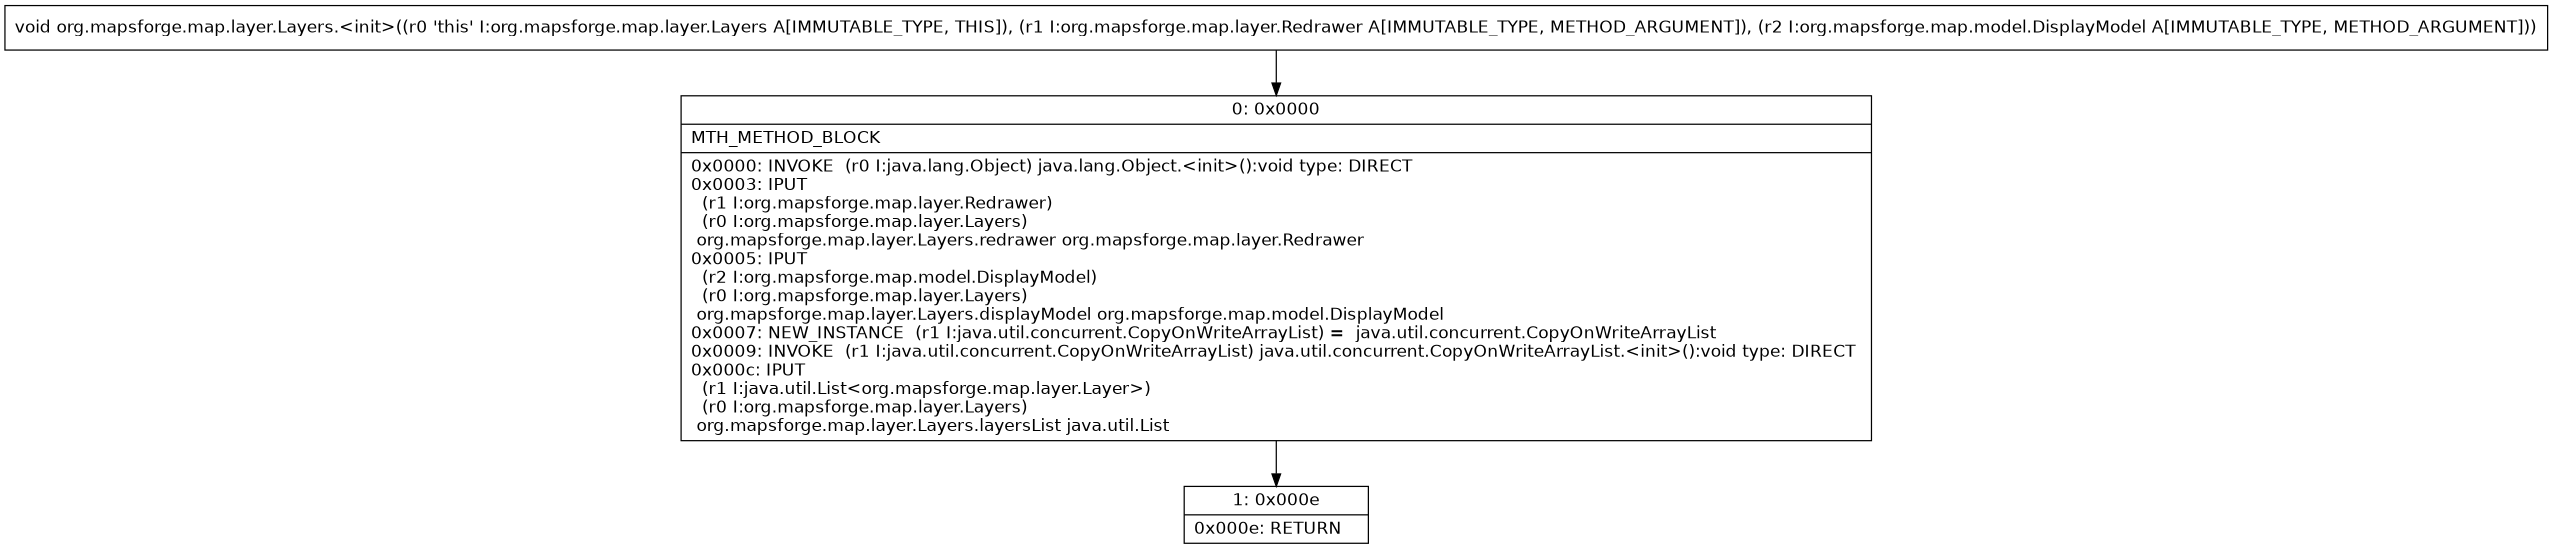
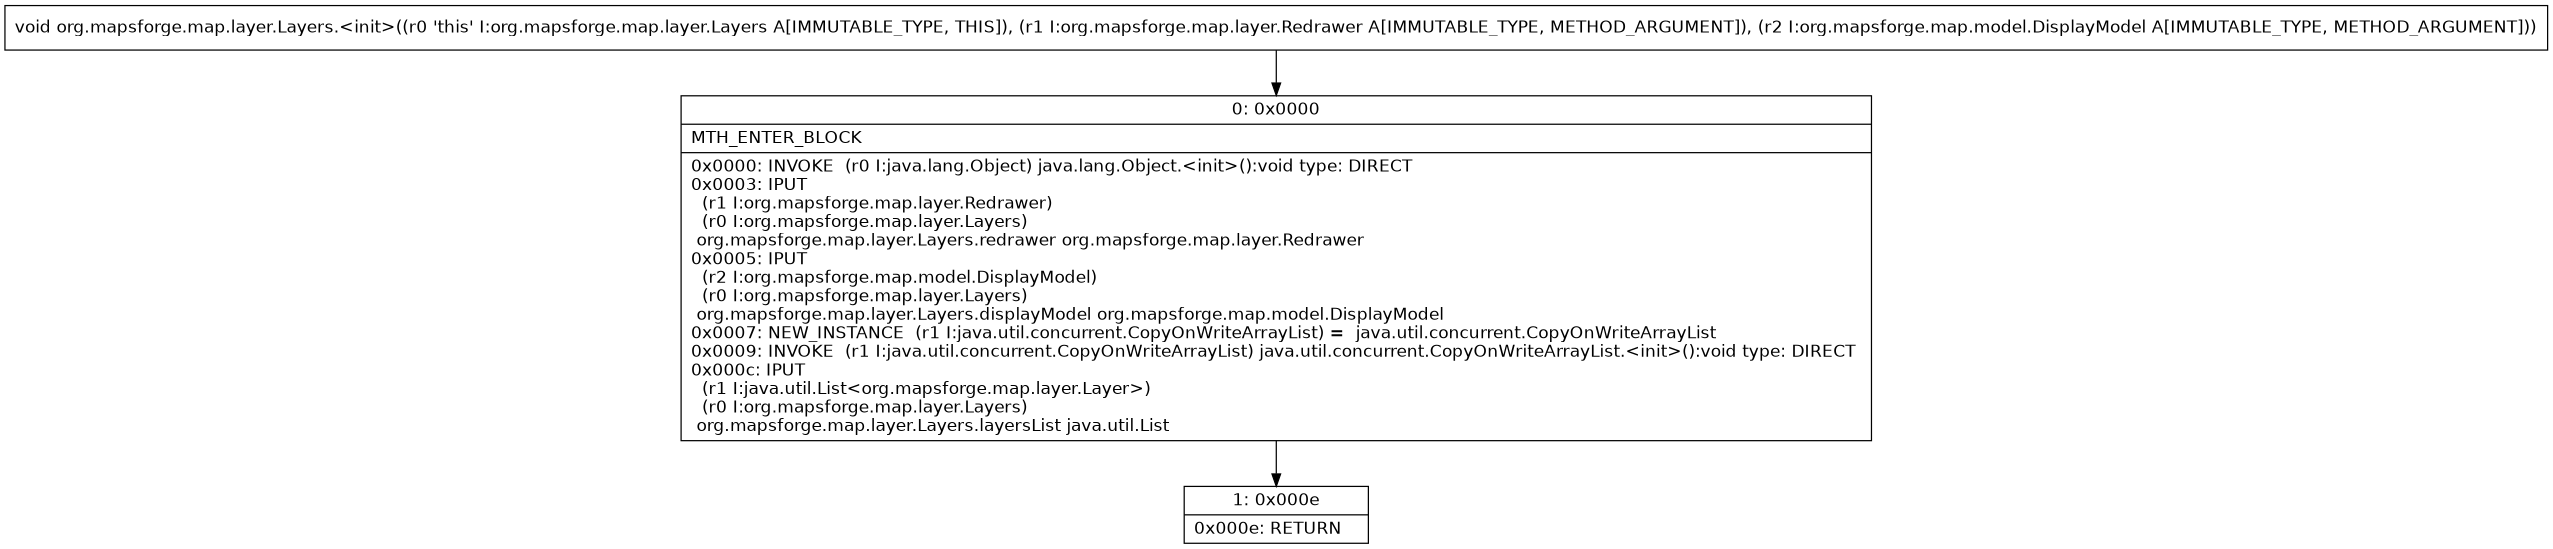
node "0: 0x0000": text "MTH_METHOD_BLOCK" -> "MTH_ENTER_BLOCK"
